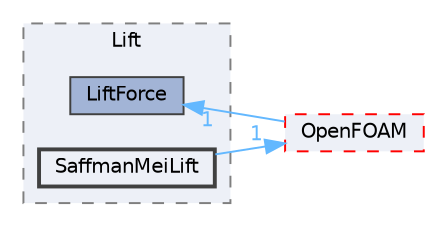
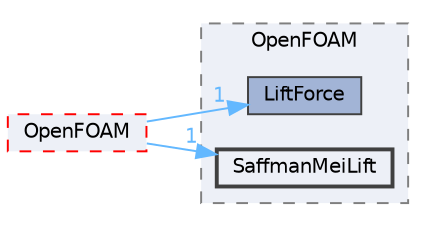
cluster "Lift": label "Lift" -> "OpenFOAM"
edge "SaffmanMeiLift" -> "OpenFOAM": reversed
